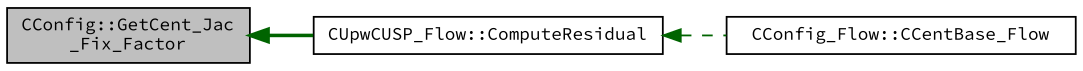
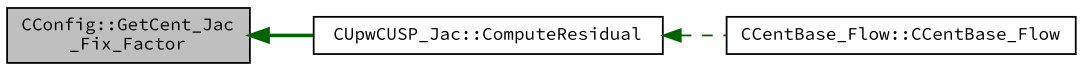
node "CUpwCUSP_Flow::ComputeResidual": label "CUpwCUSP_Flow::ComputeResidual" -> "CUpwCUSP_Jac::ComputeResidual"
node "CConfig_Flow::CCentBase_Flow": label "CConfig_Flow::CCentBase_Flow" -> "CCentBase_Flow::CCentBase_Flow"
